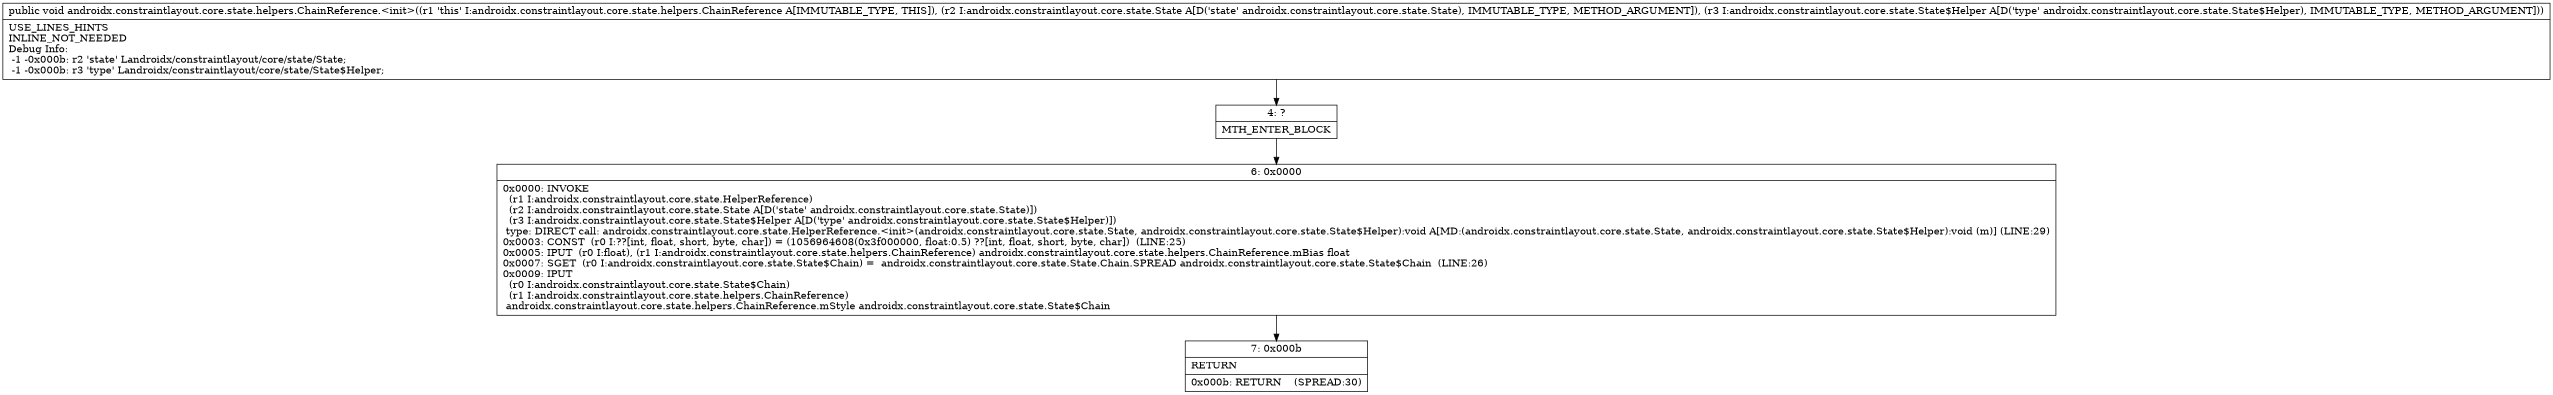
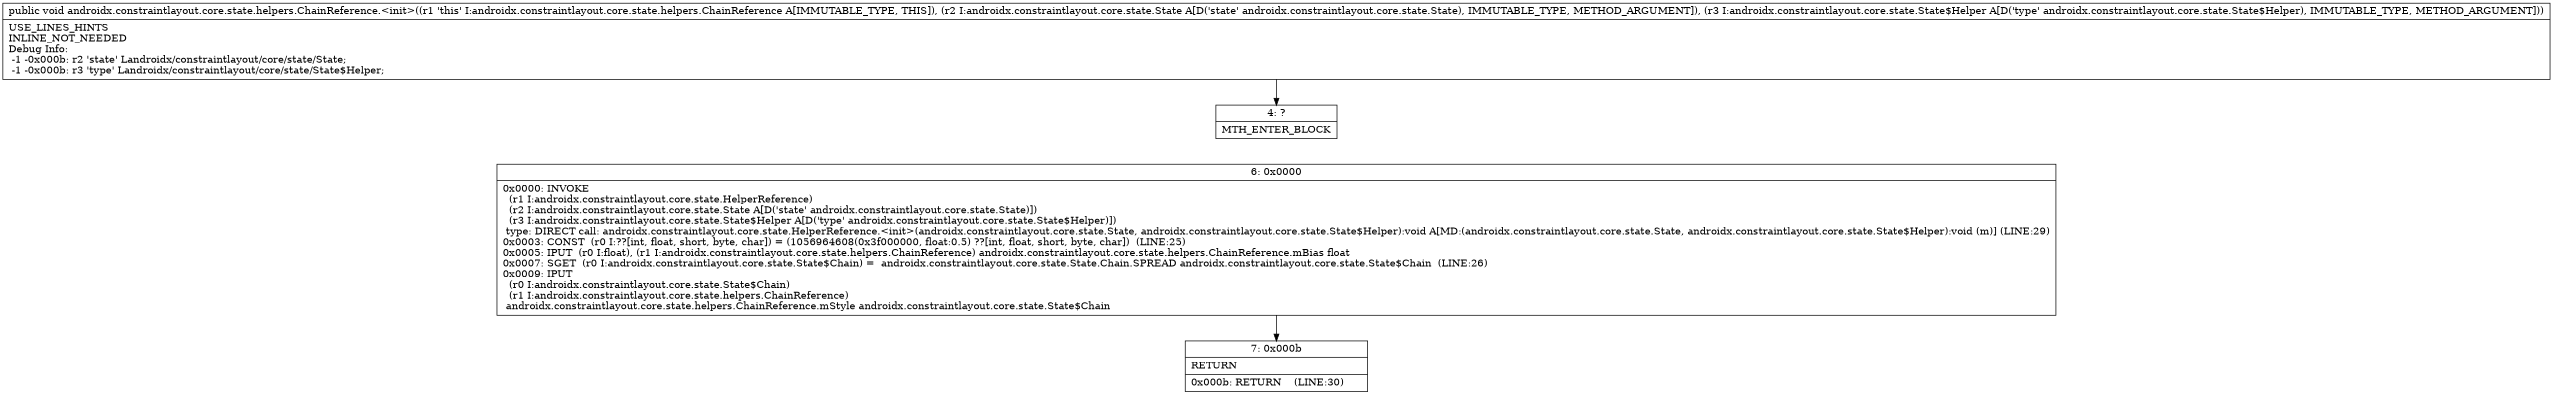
edge "4: ?" -> "6: 0x0000": removed
node "7: 0x000b": text "0x000b: RETURN    (SPREAD:30)" -> "0x000b: RETURN    (LINE:30)"
